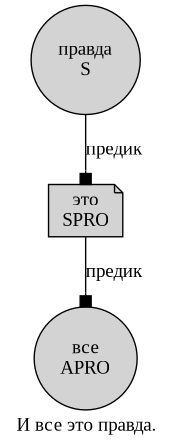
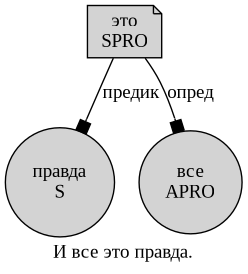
edge "правда S" -> "это SPRO": reversed
edge "это SPRO" -> "все APRO": label "предик" -> "опред"
